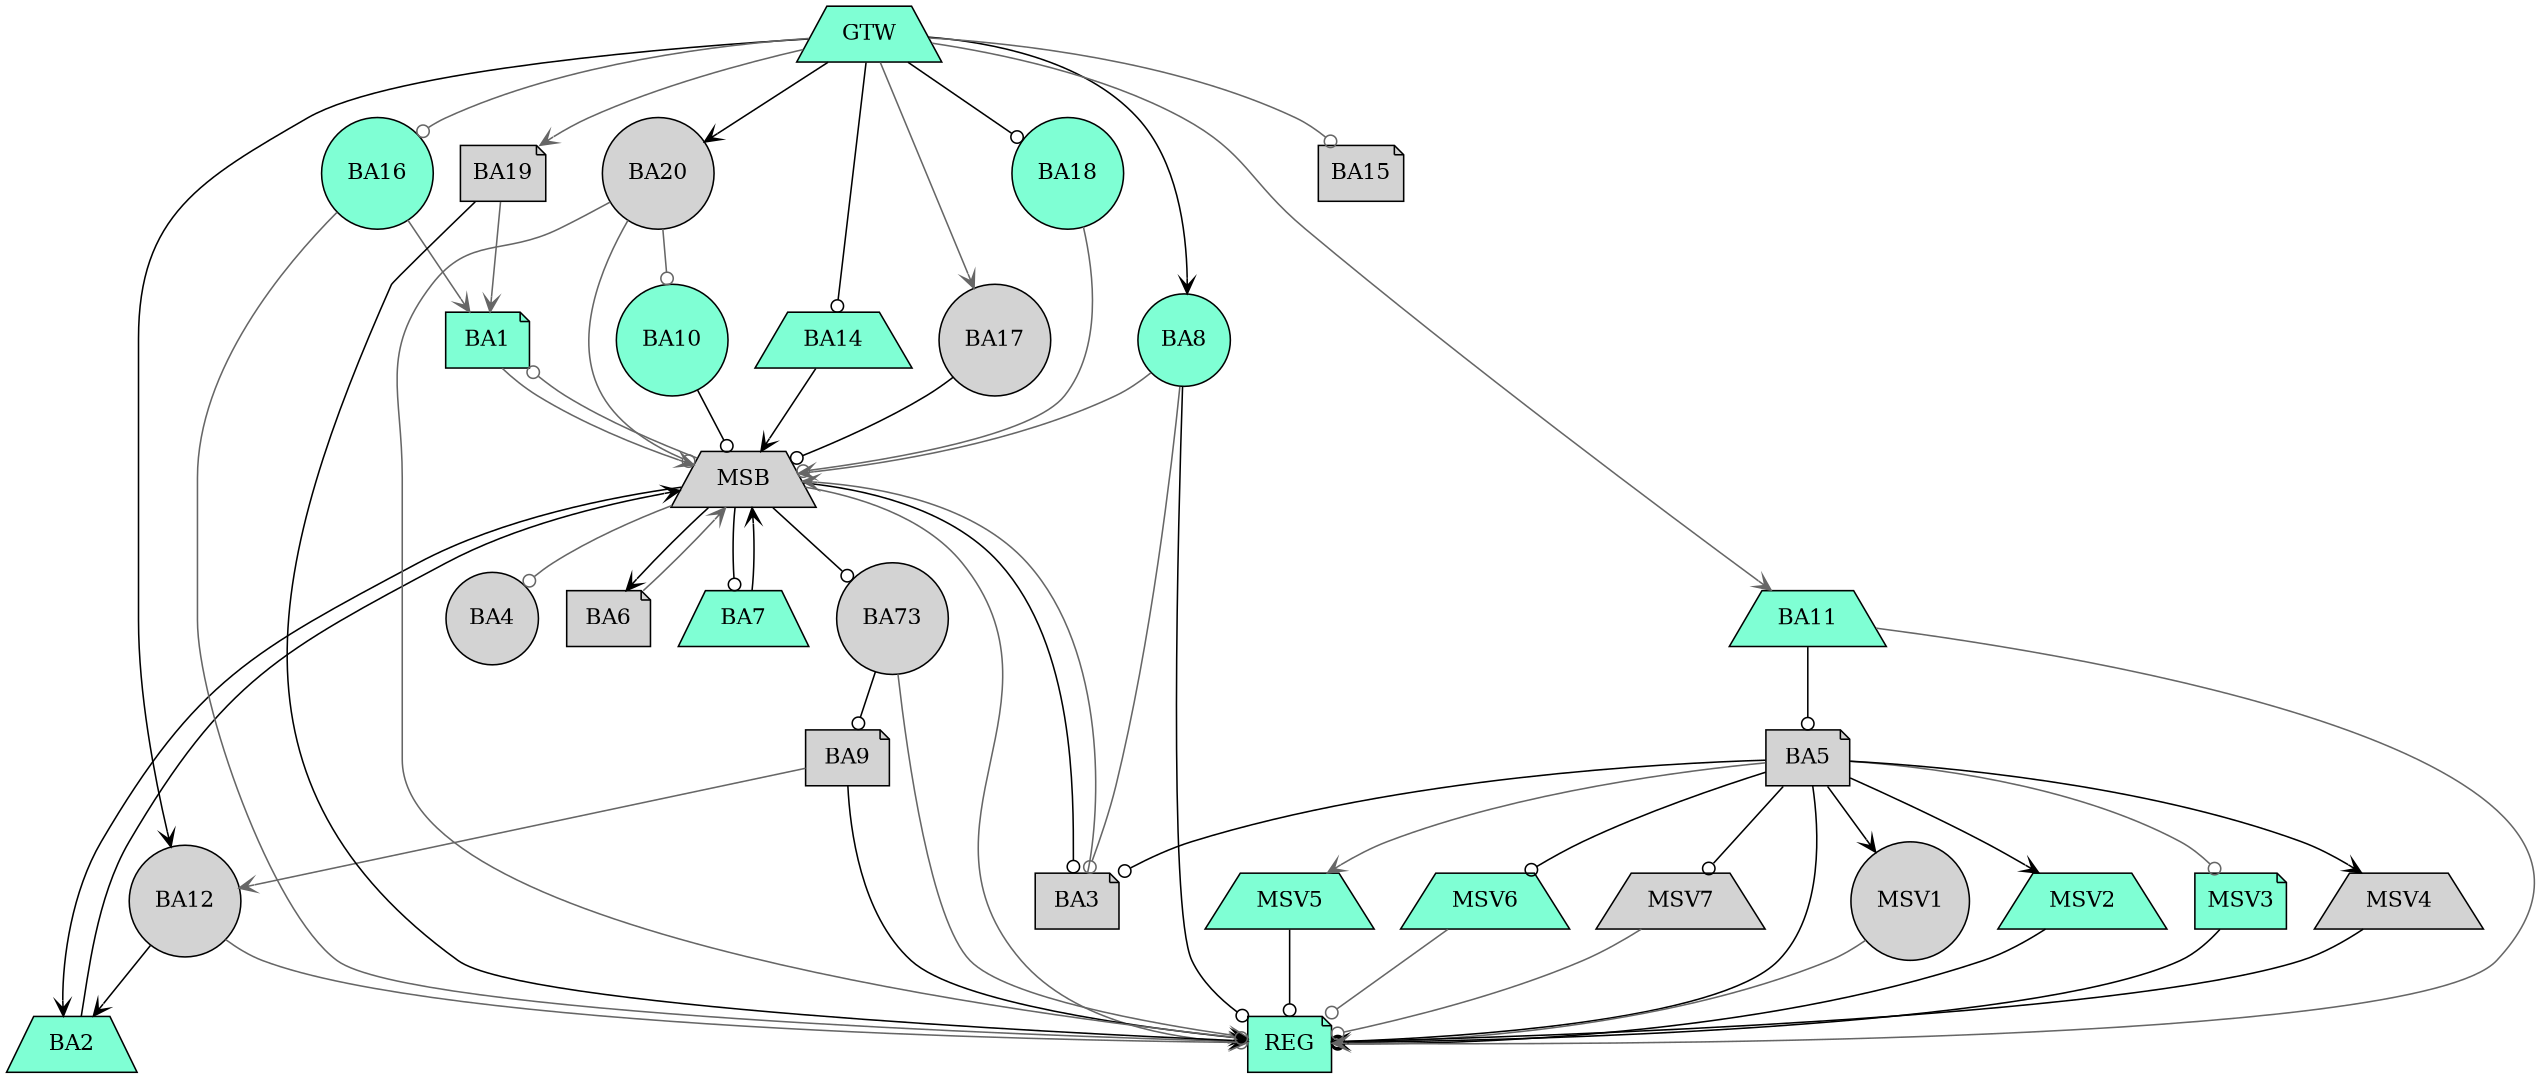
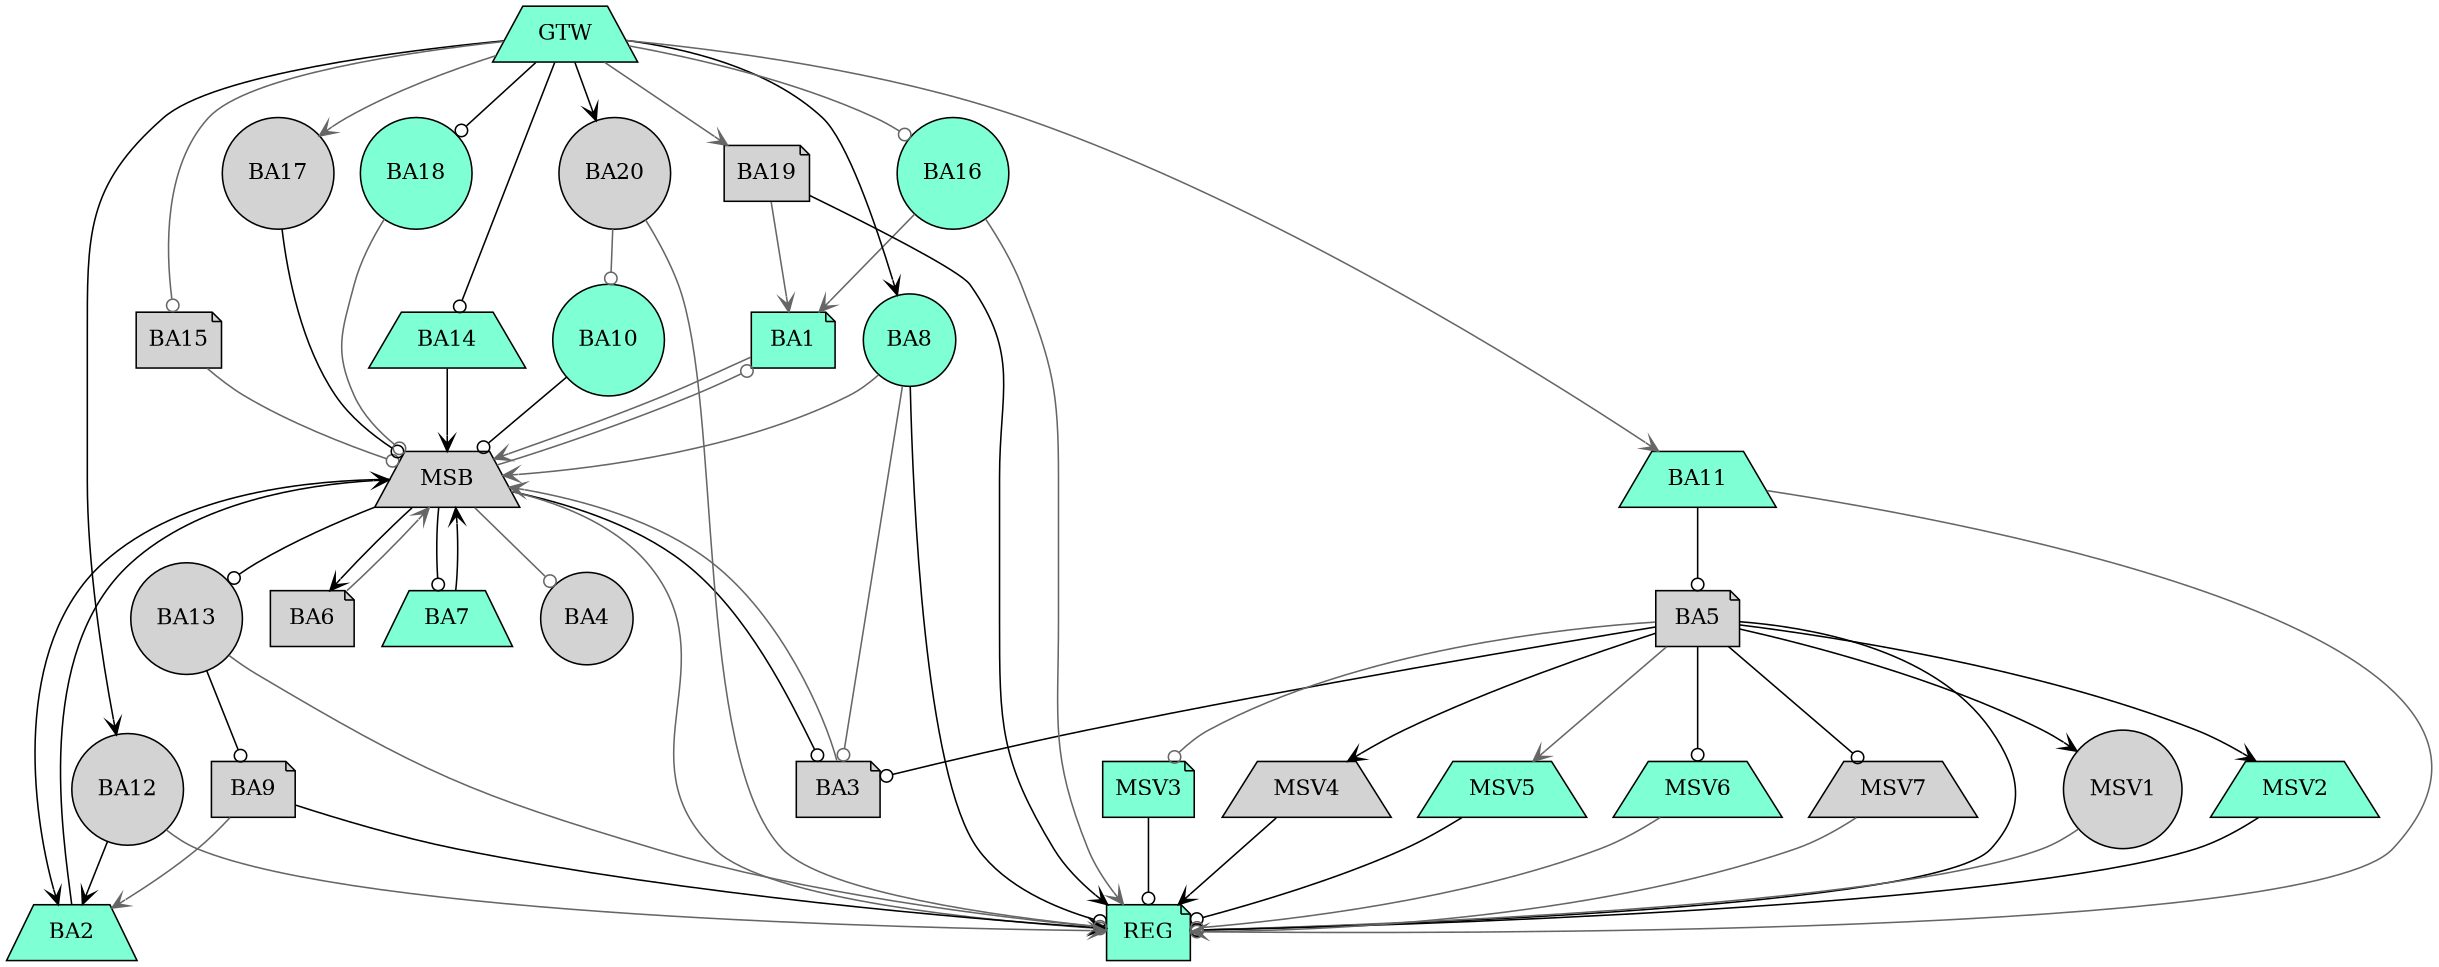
edge "BA20" -> "MSB": now "BA15" -> "MSB"
node "BA73": label "BA73" -> "BA13"
edge "BA9" -> "BA12": now "BA9" -> "BA2"
